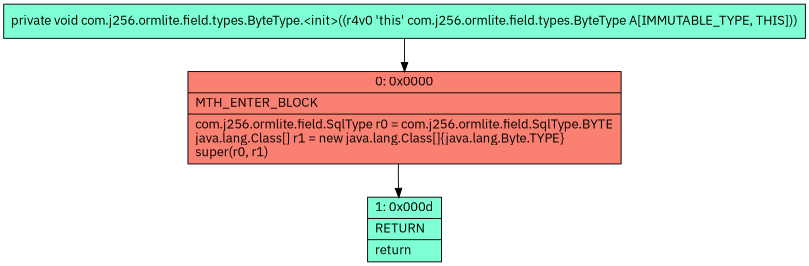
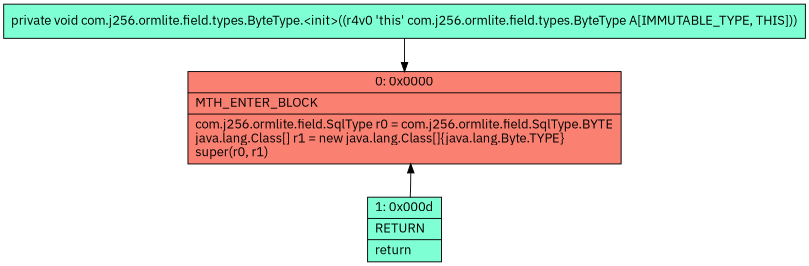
edge "0: 0x0000" -> "1: 0x000d": reversed
